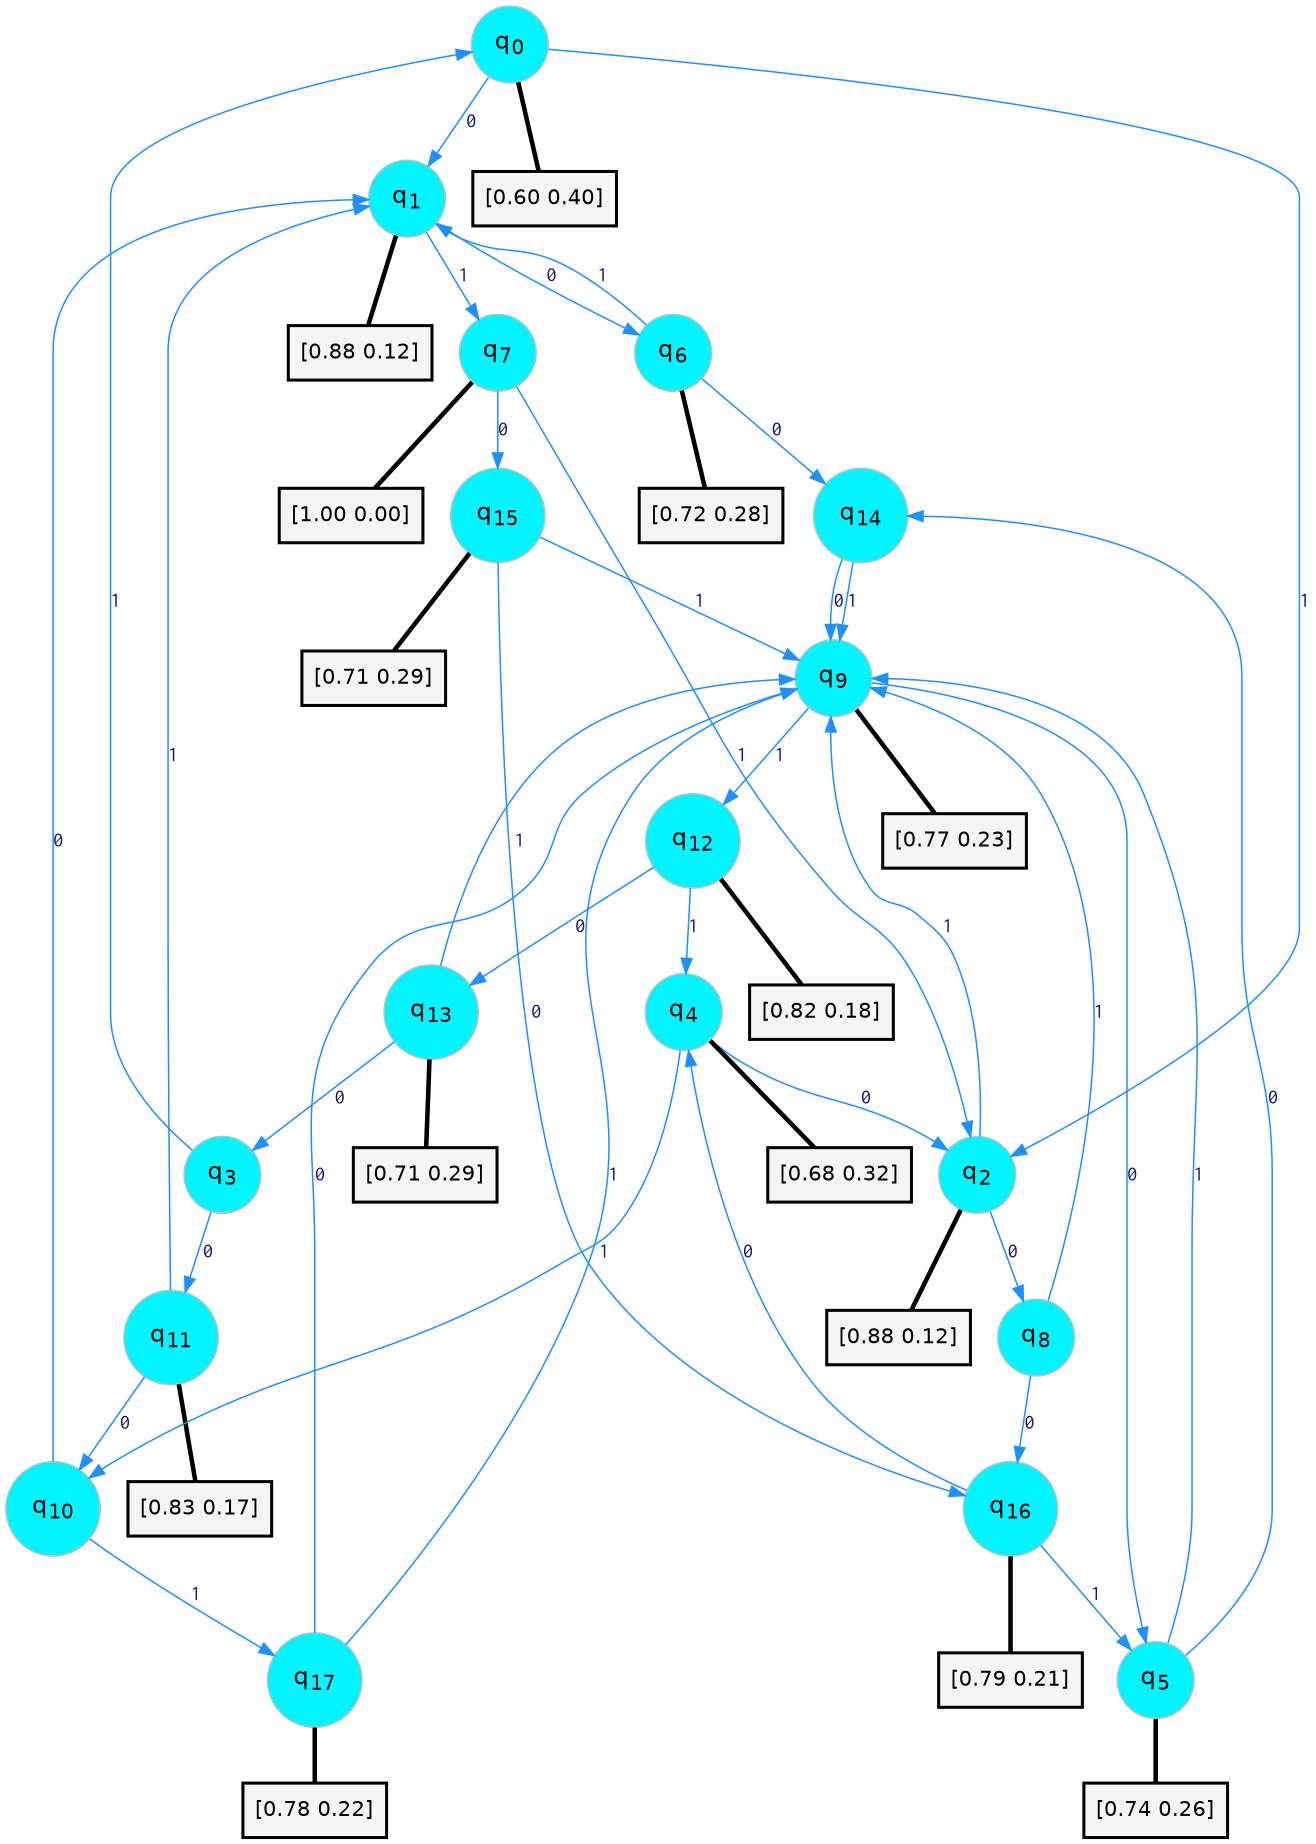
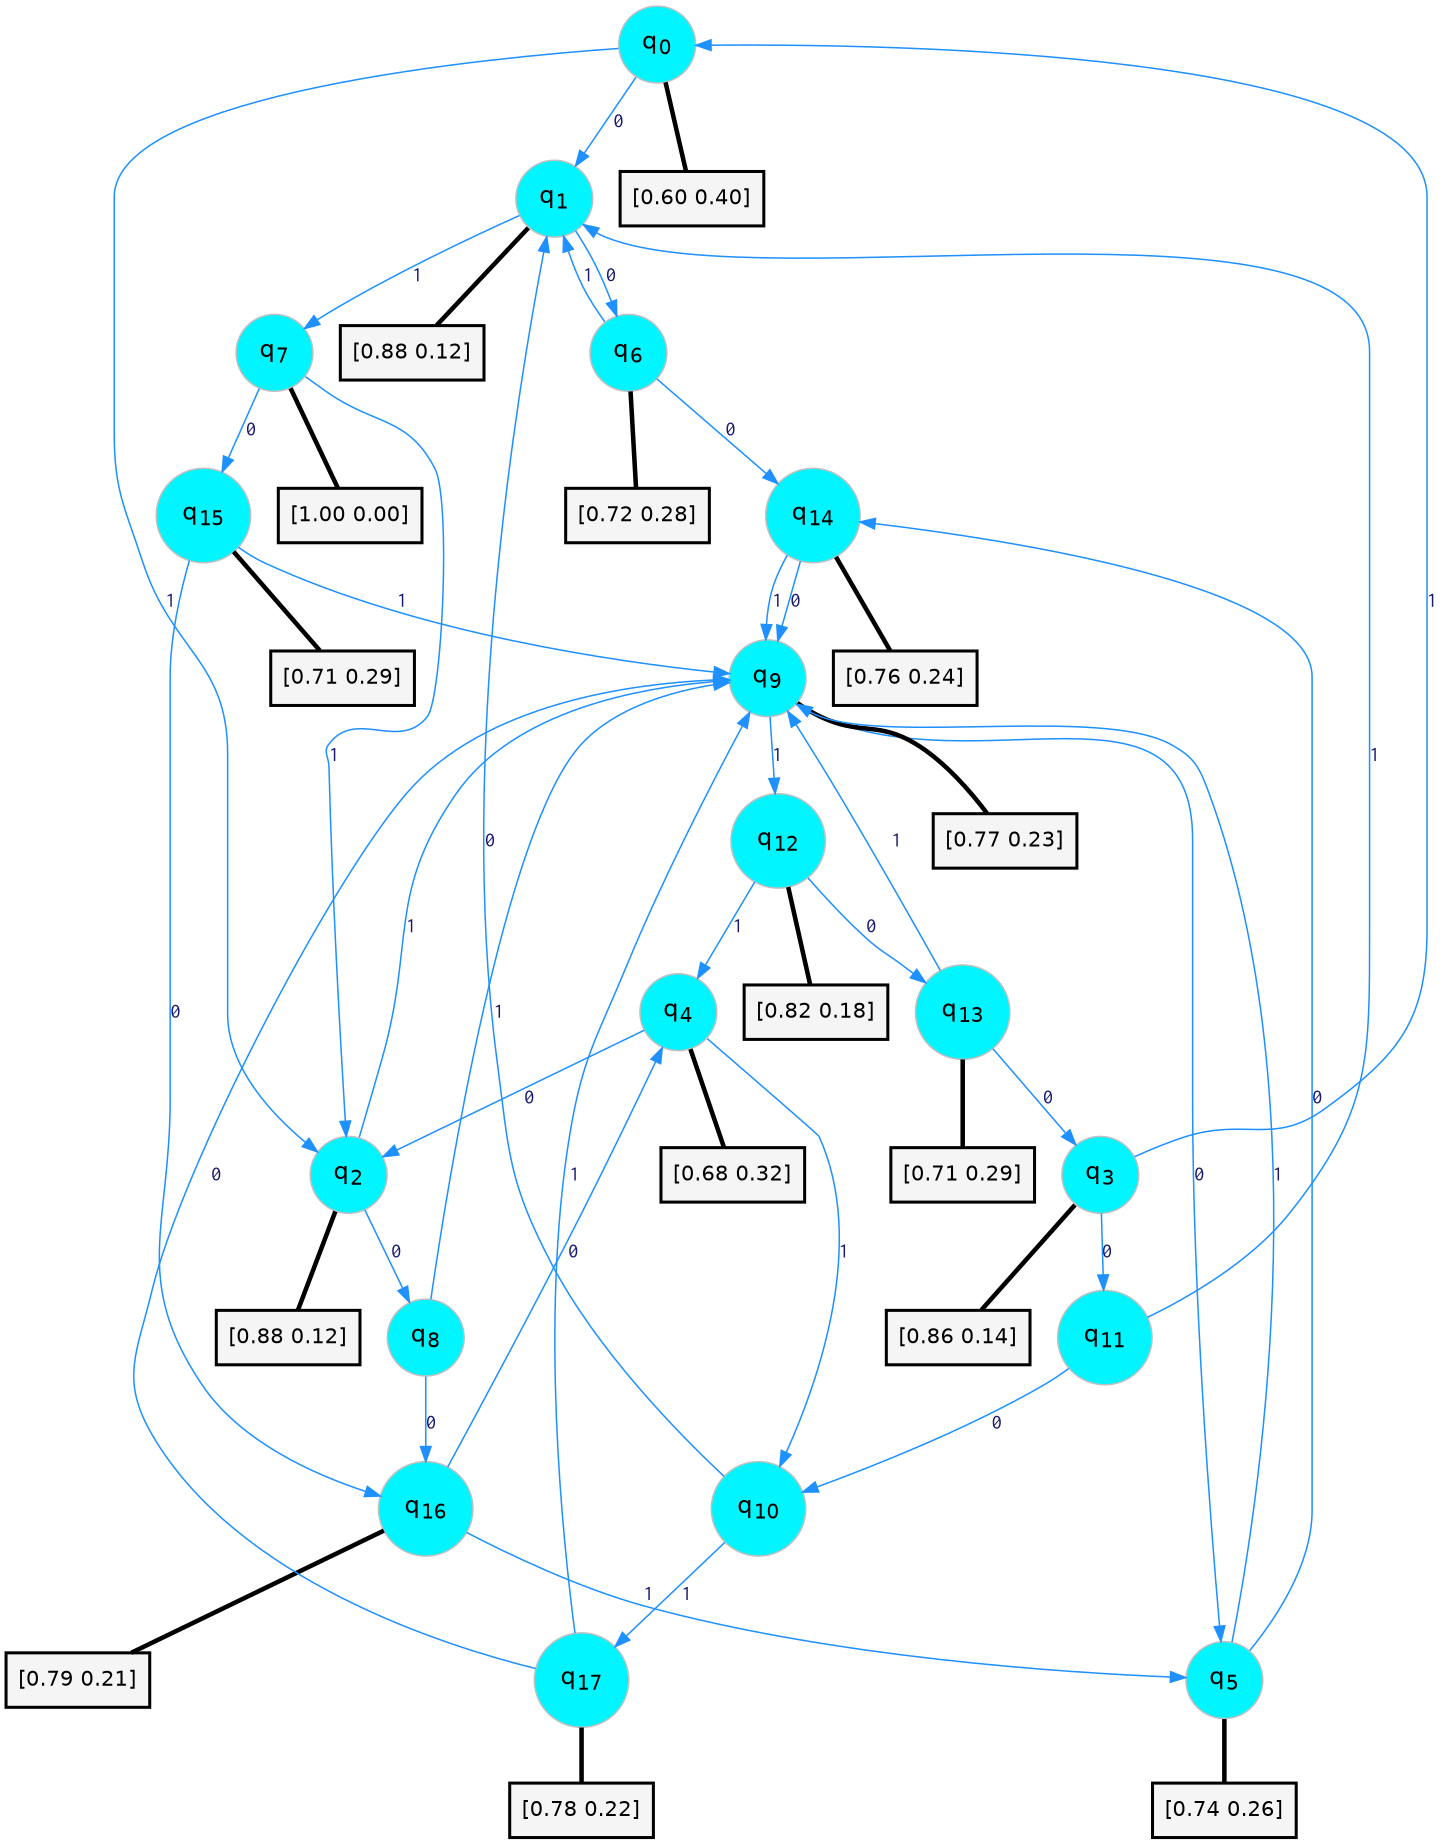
node "[0.76 0.24]": added
node "[0.86 0.14]": added
node "[0.83 0.17]": removed
